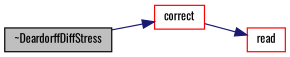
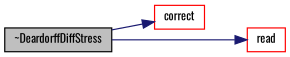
edge "correct" -> "read": now "~DeardorffDiffStress" -> "read"
